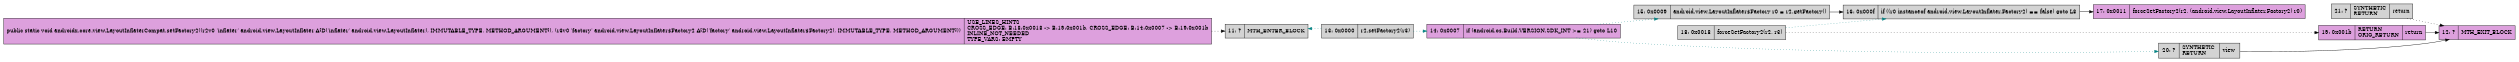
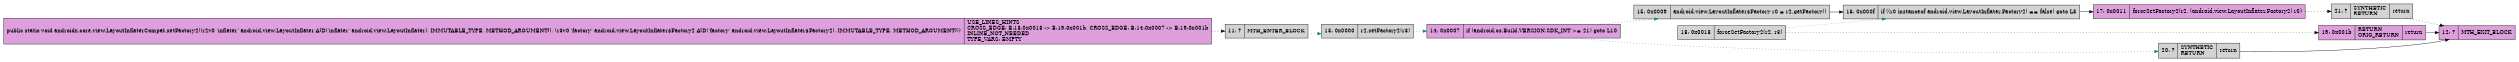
edge "17: 0x0011" -> "21: ?": added
edge "13: 0x0000" -> "11: ?": reversed
node "20: ?": text "view" -> "return"
